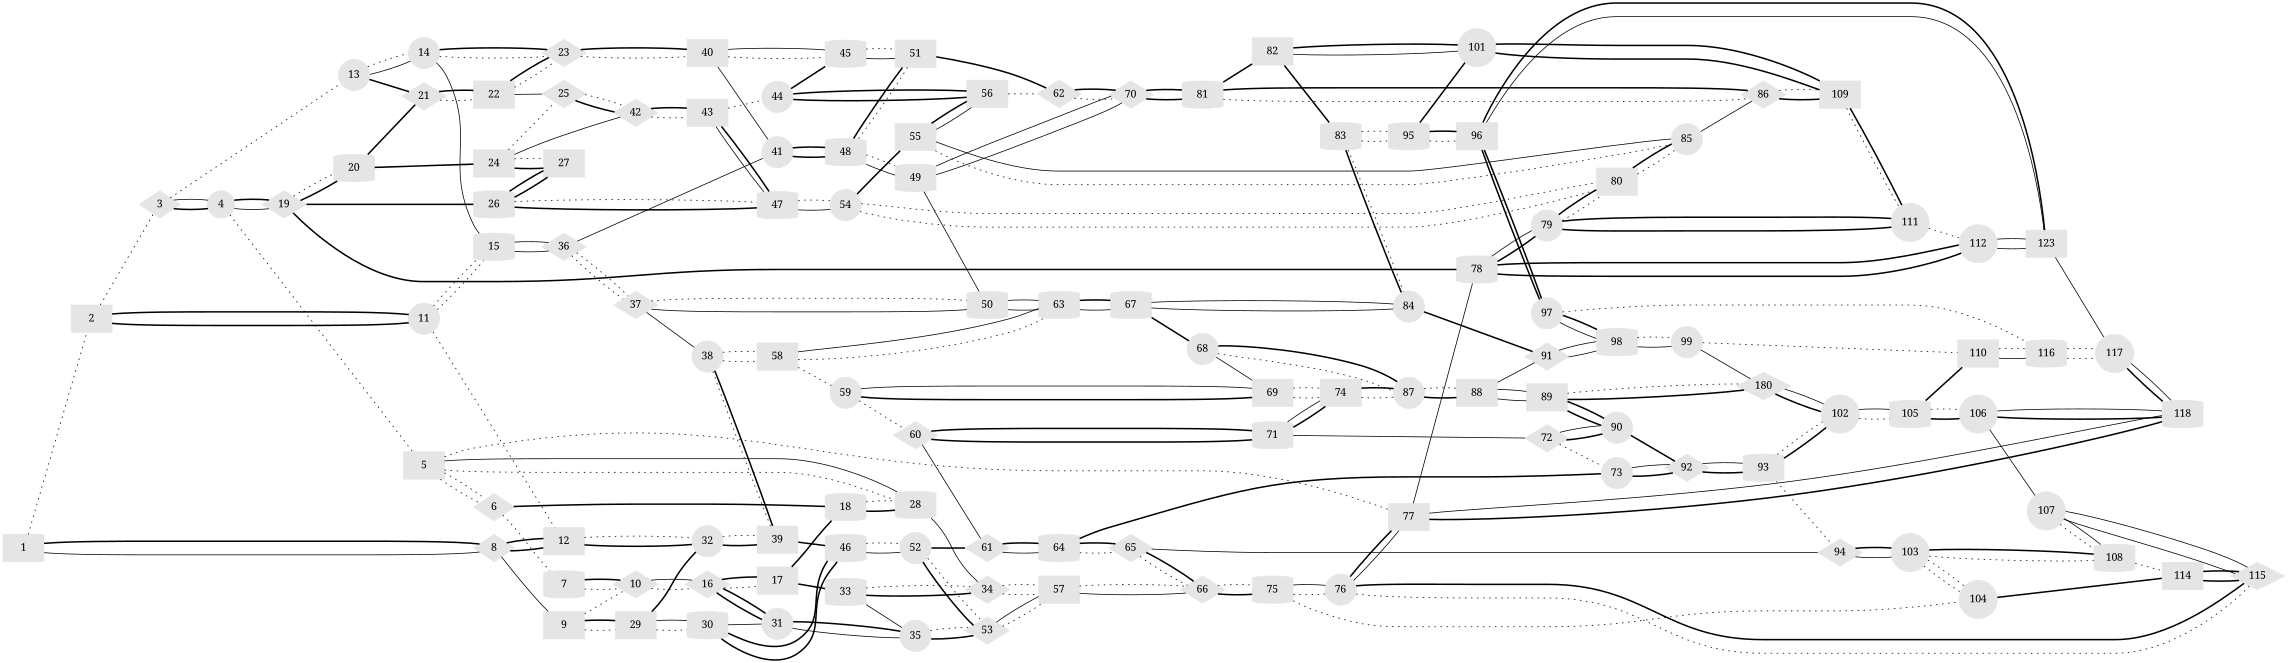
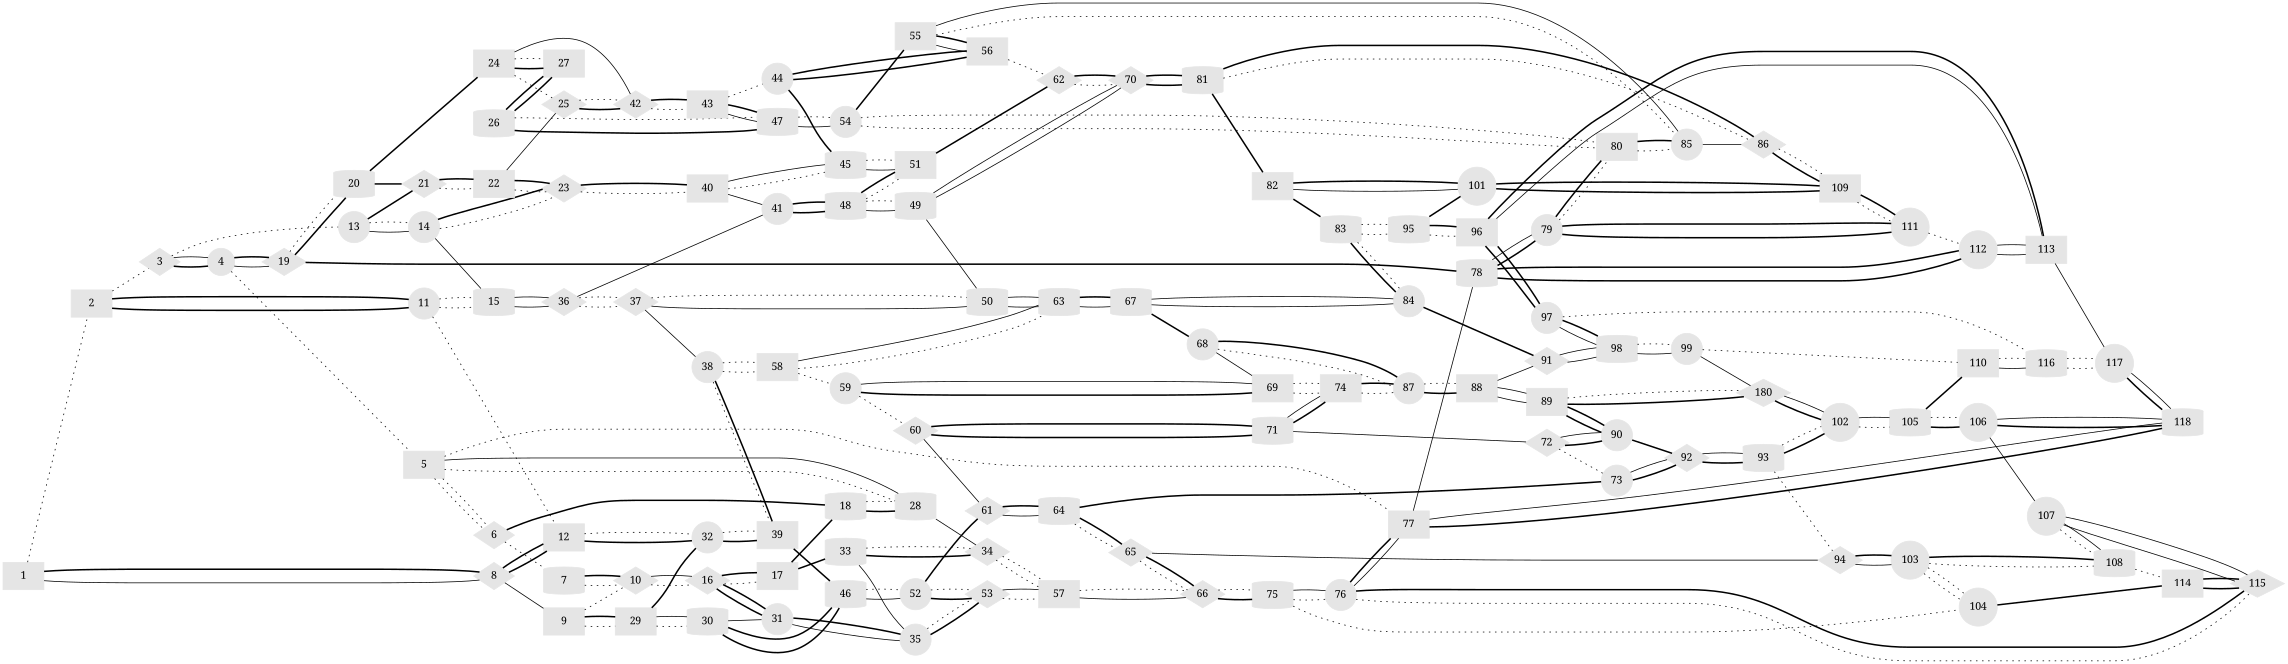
edge "19" -- "26": removed
node "123": label "123" -> "113"
